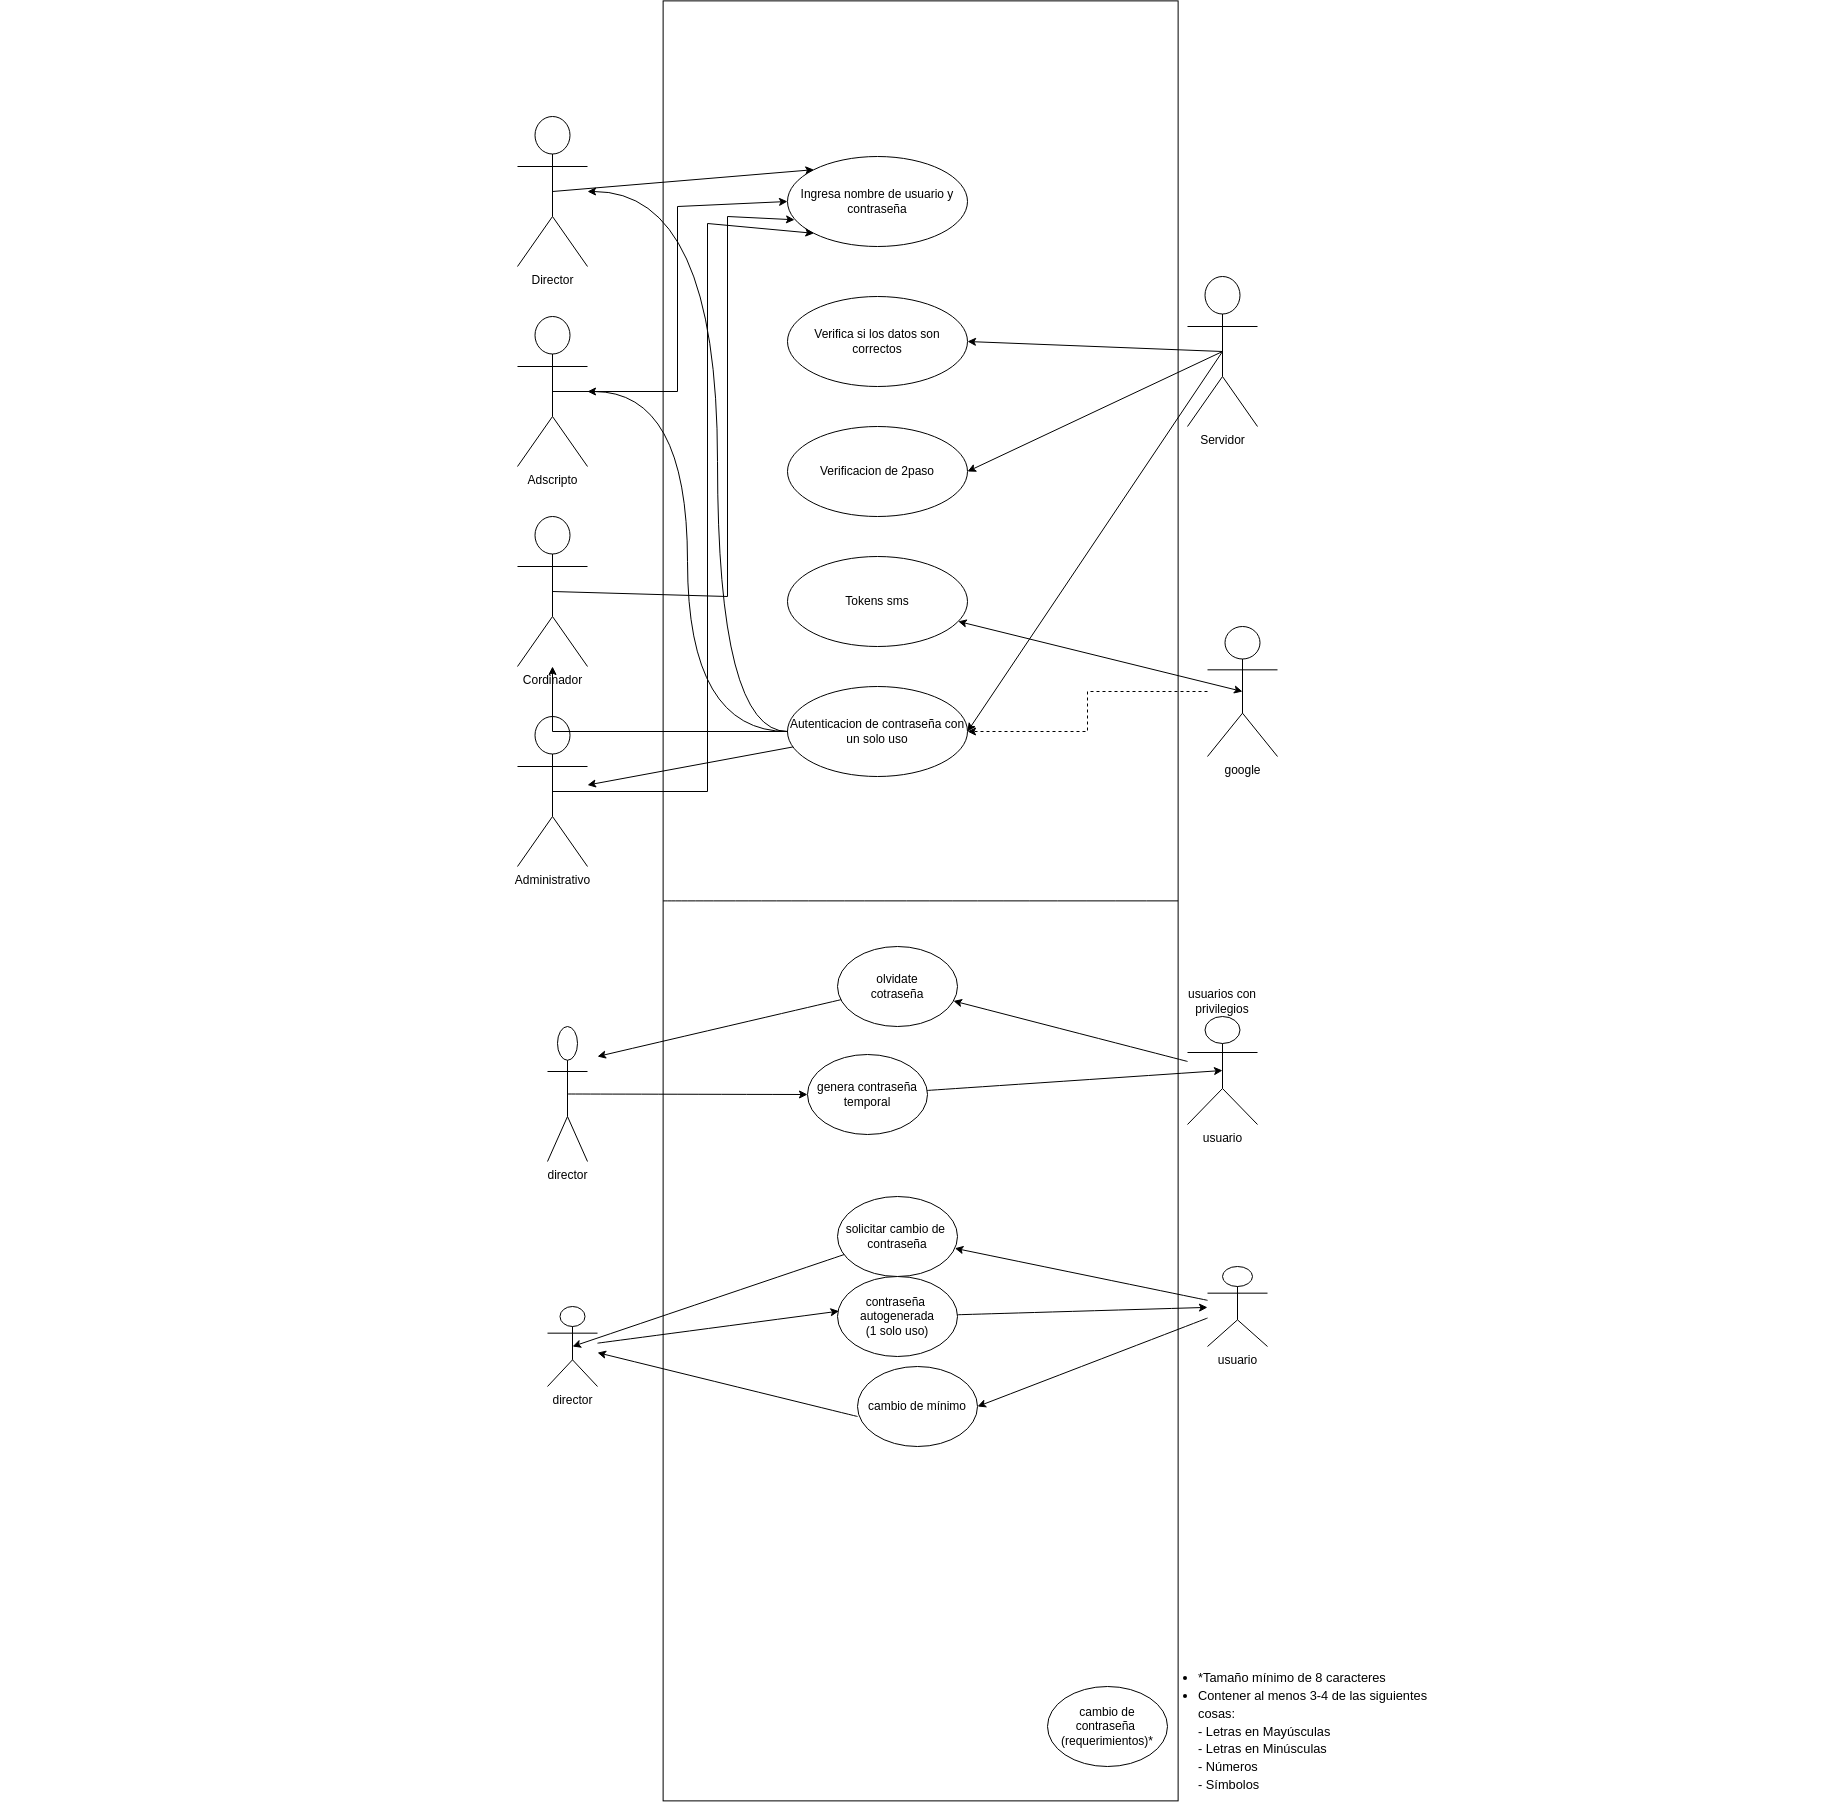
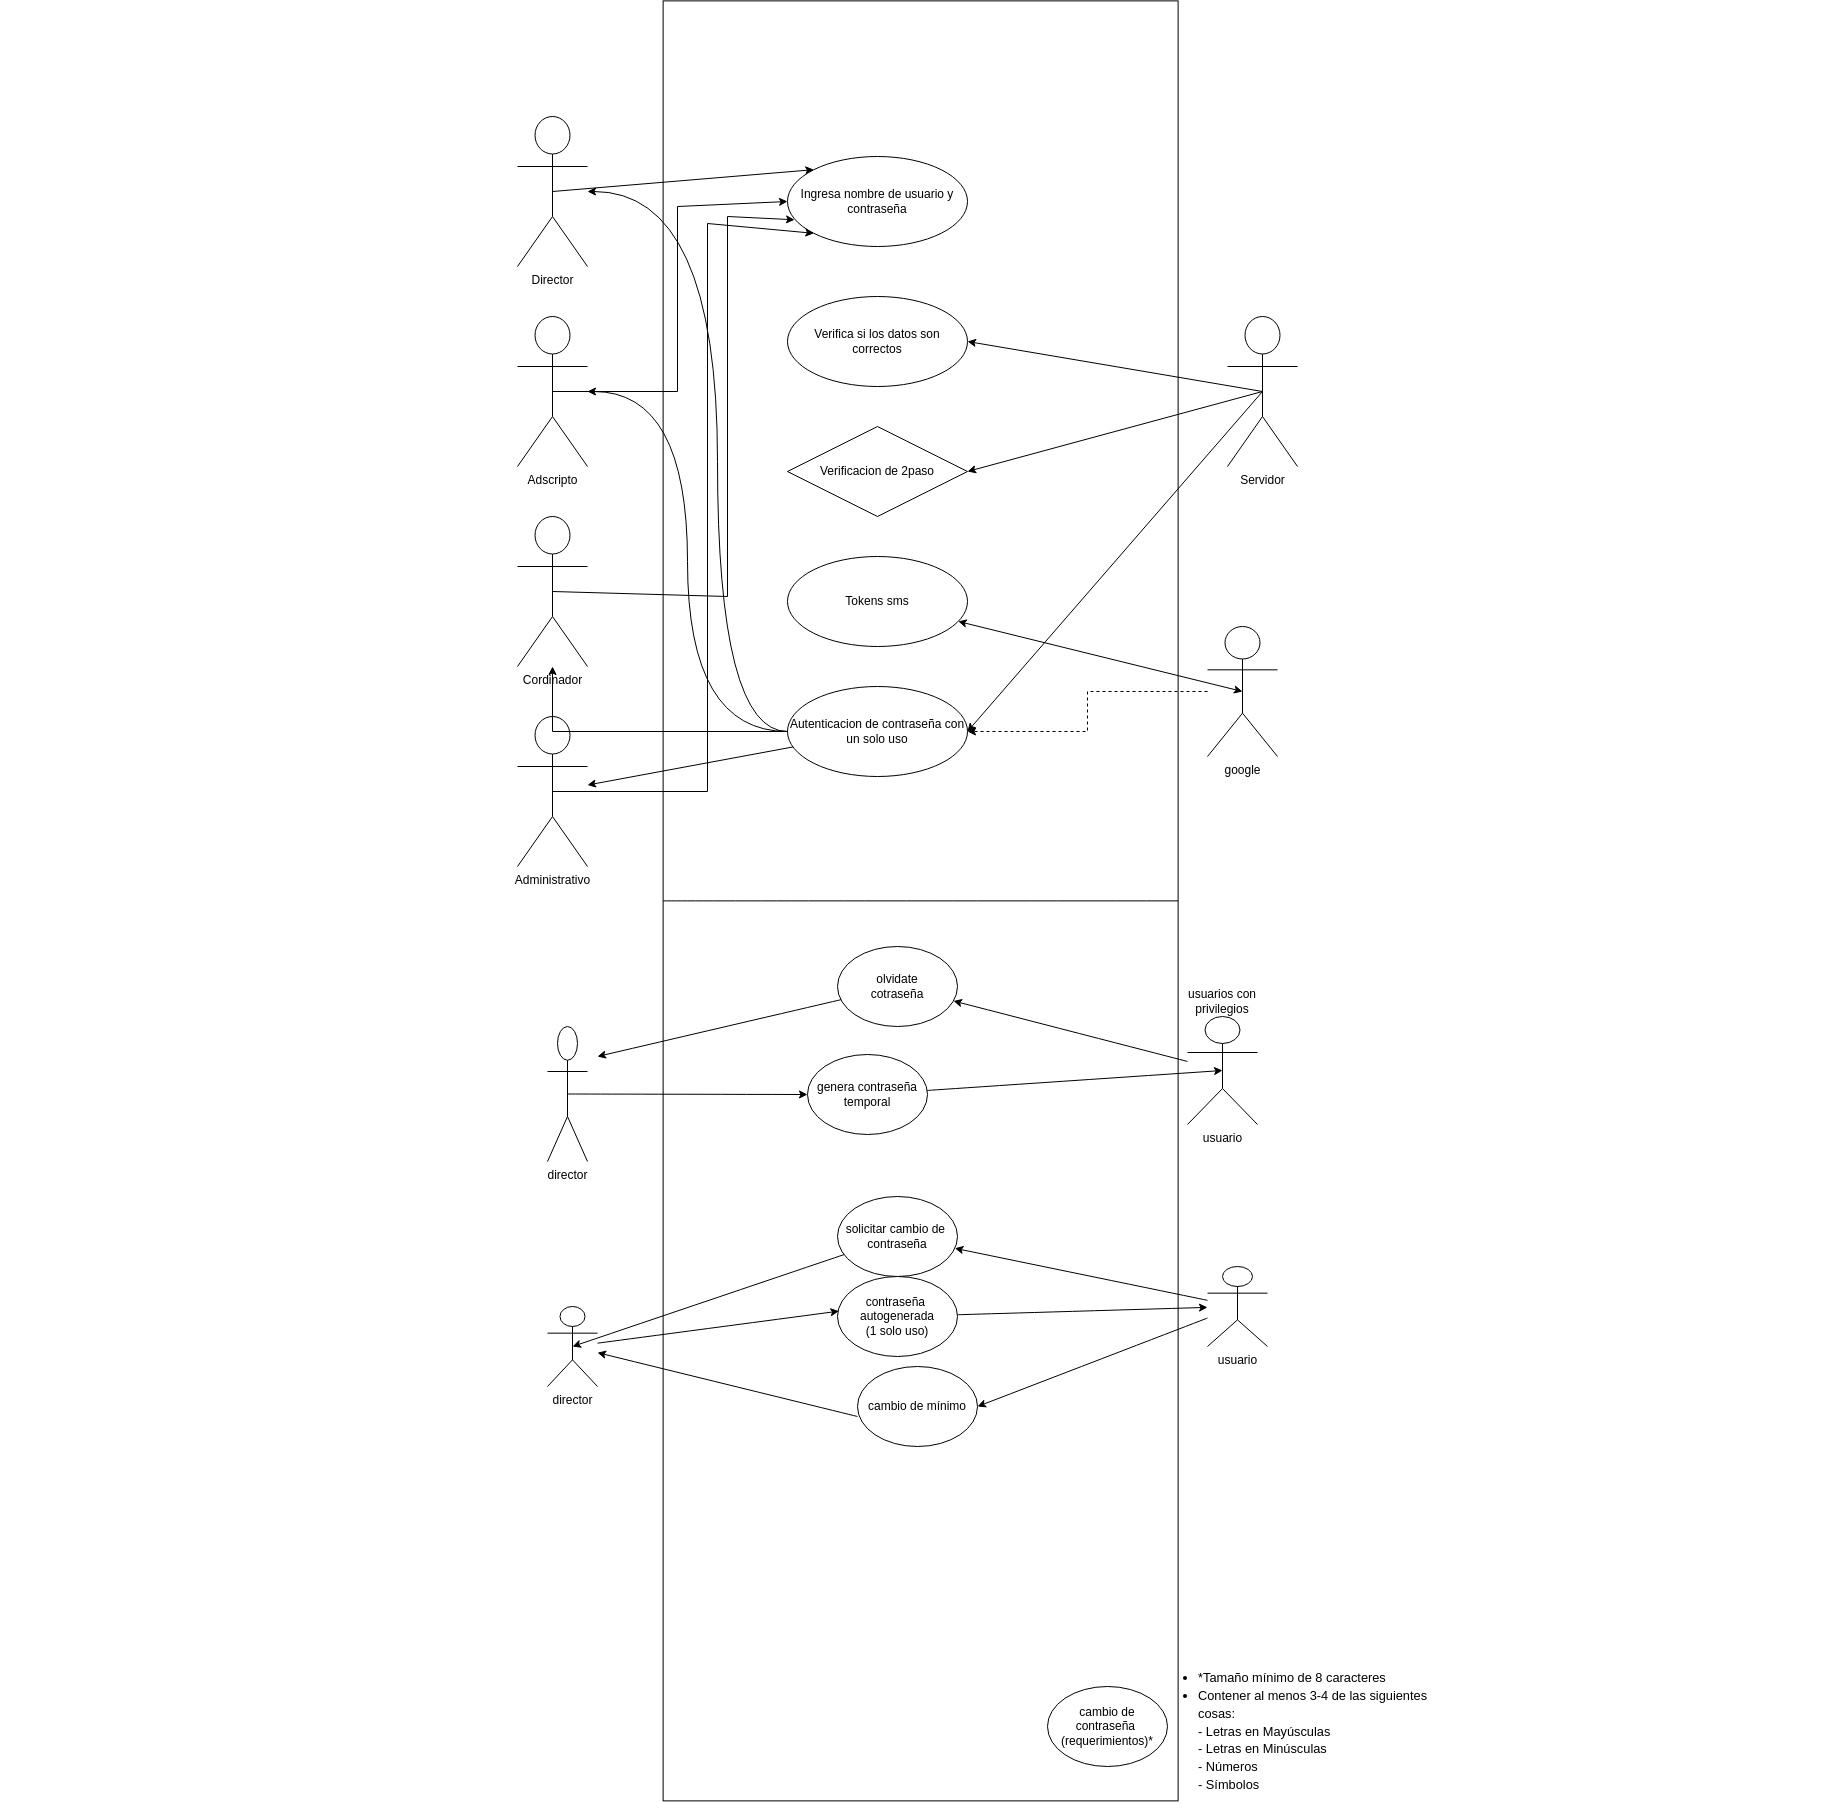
node "Servidor": moved (1223, 352) -> (1263, 392)
node "Verificacion de 2paso": shape ellipse -> diamond
